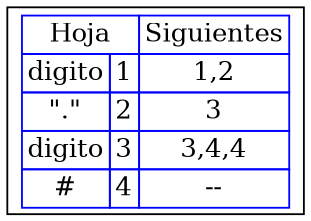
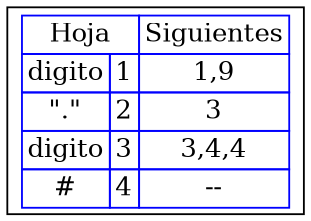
node "Hoja": text "1,2" -> "1,9"
